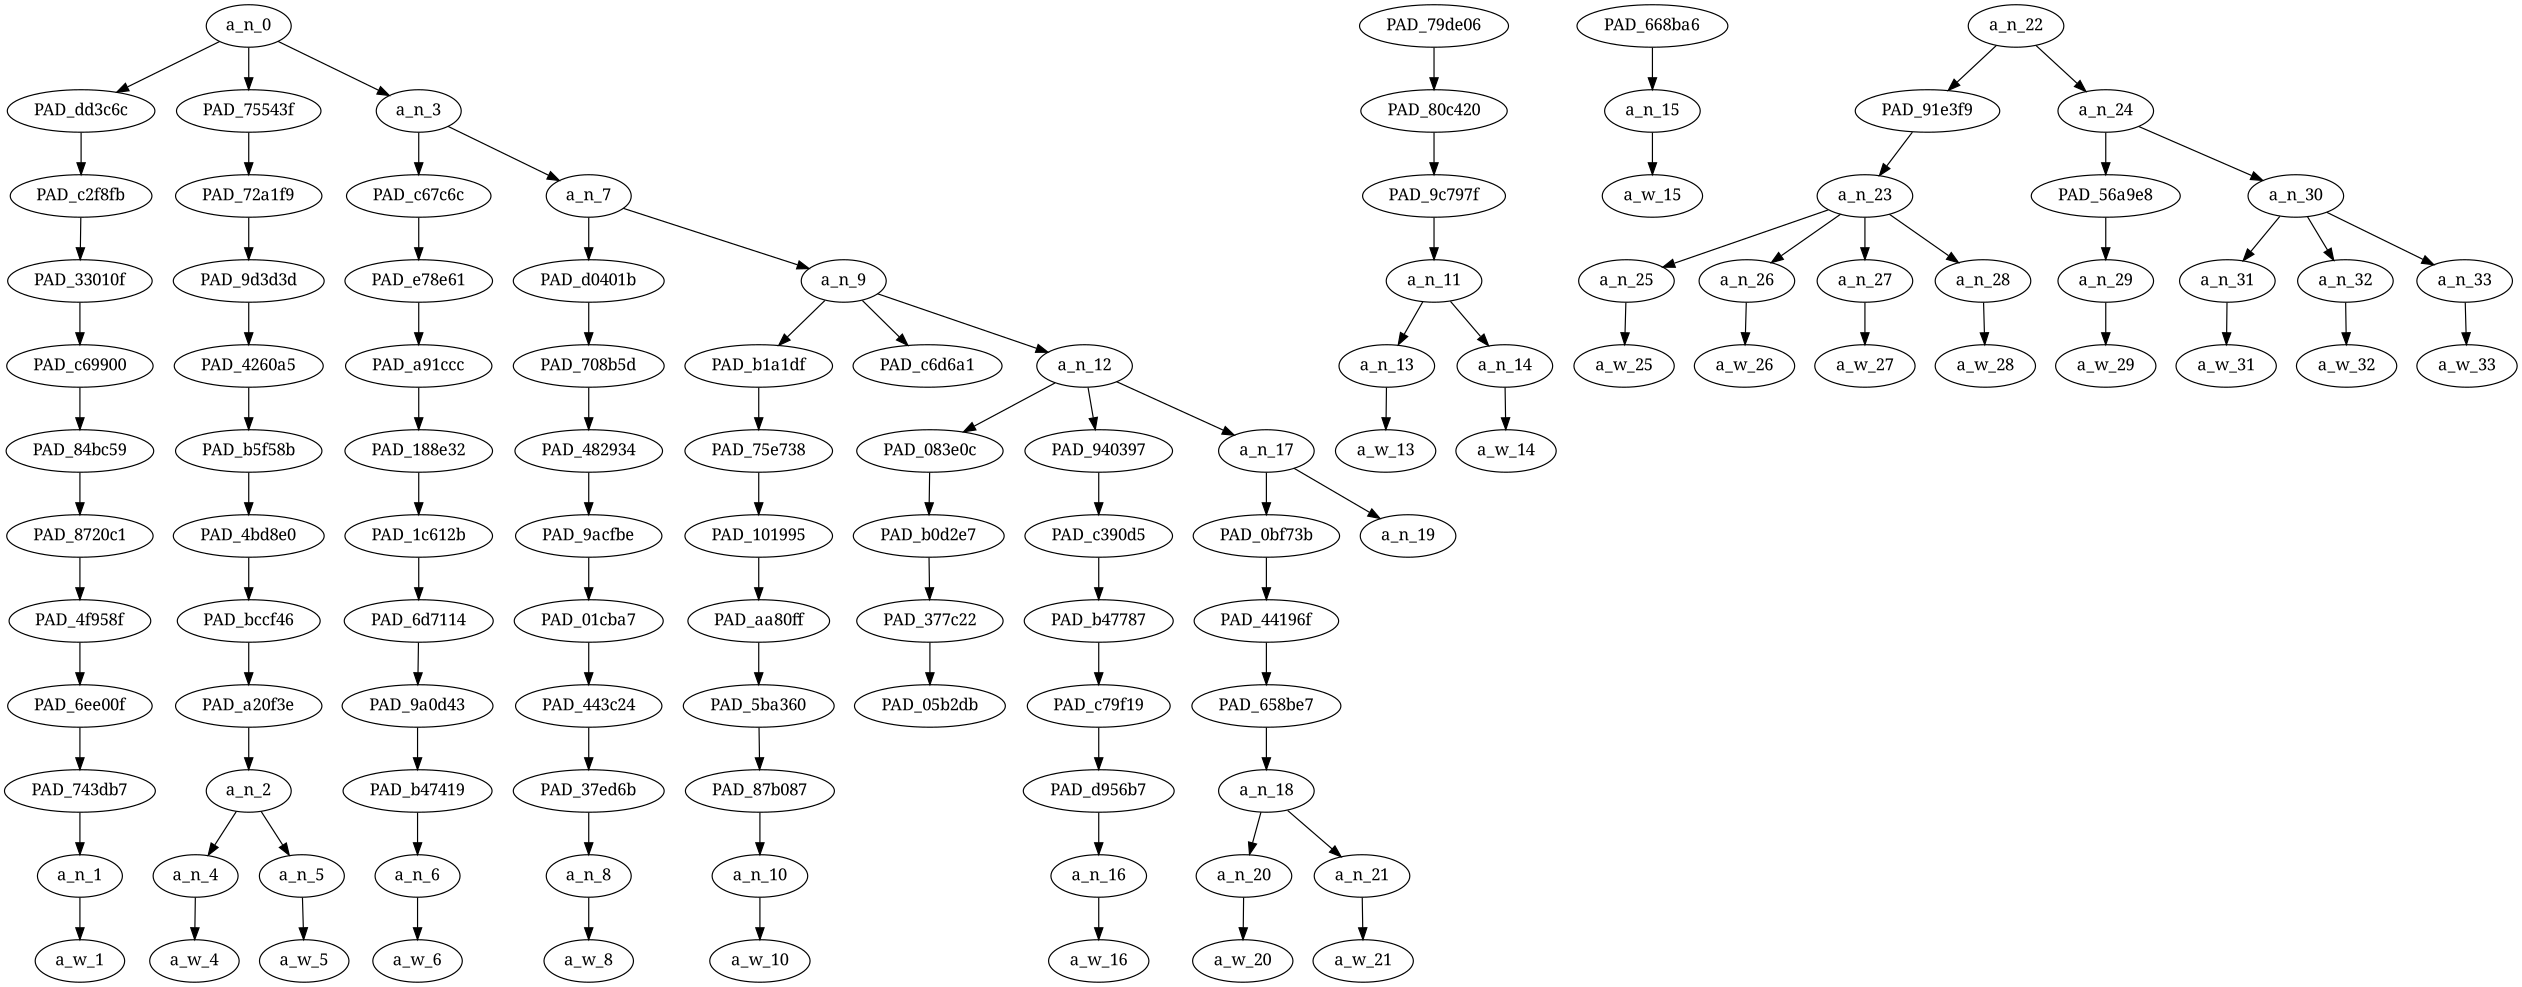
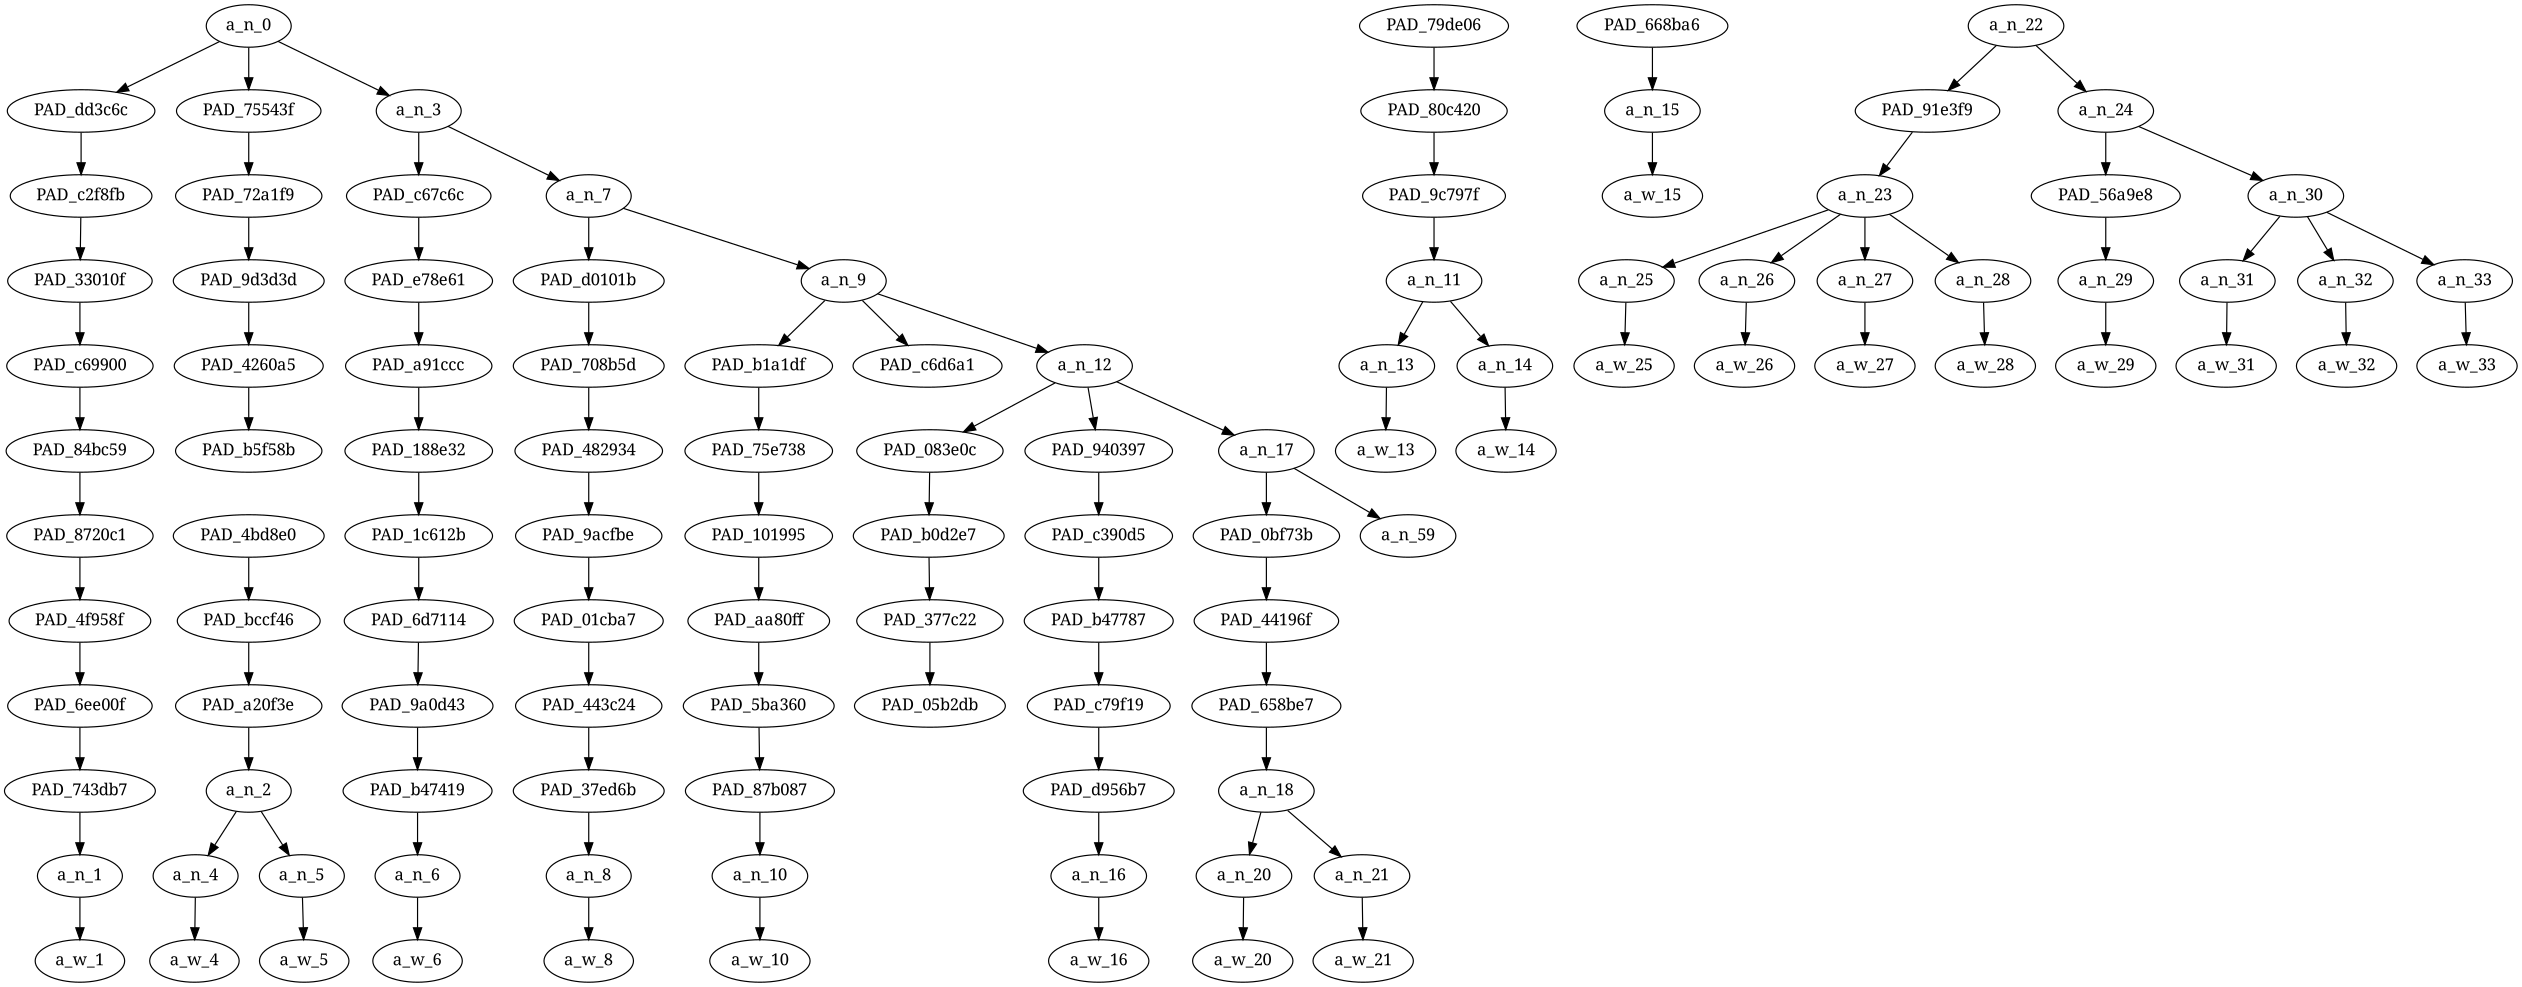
node "PAD_d0401b": label "PAD_d0401b" -> "PAD_d0101b"
edge "PAD_b5f58b" -> "PAD_4bd8e0": removed
node "a_n_19": label "a_n_19" -> "a_n_59"
